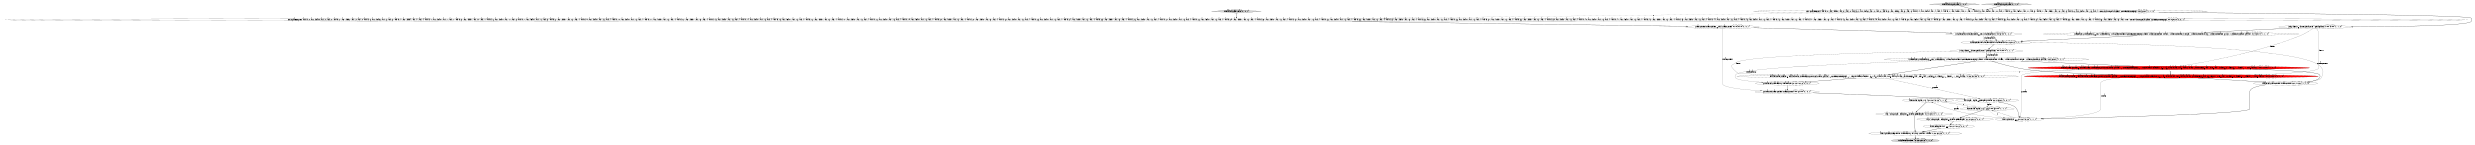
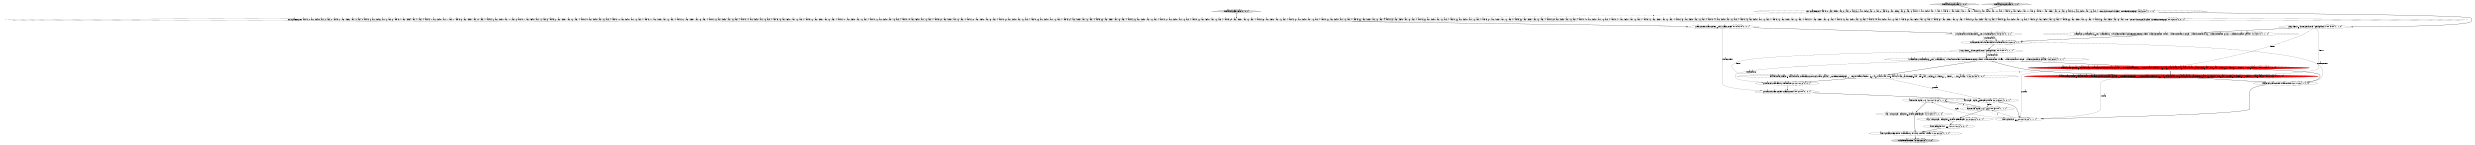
edge "assertOrder(tuples,0,1,3,4,6,56)@@@15@@@['1', '1', '1']" -> "assertOrder(tuples,0,1,3,4,6)@@@14@@@['1', '1', '0']": style dashed -> bold
edge "assert(tuples.size() == 6)@@@14@@@['1', '1', '1']" -> "assertOrder(tuples,0,1,3,4,6)@@@14@@@['1', '1', '0']": label "pstream" -> "tuples"
